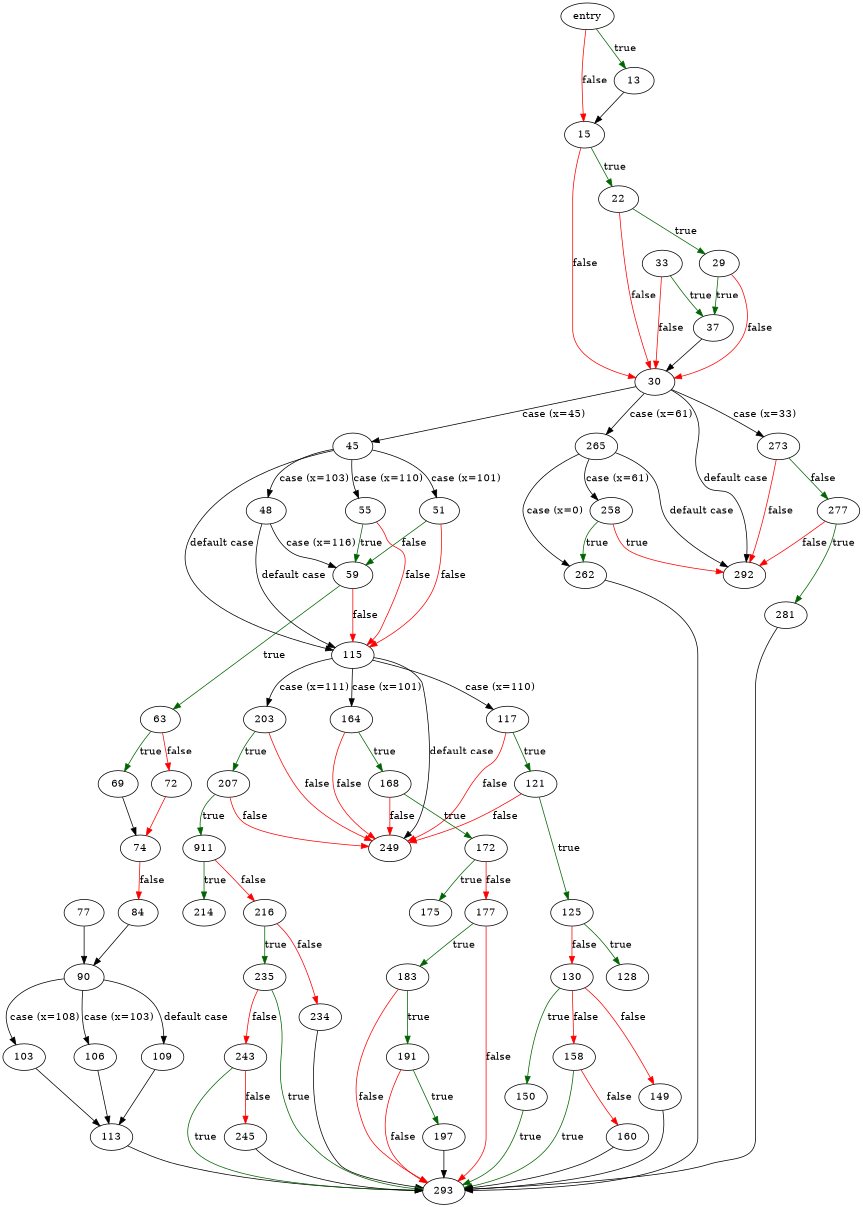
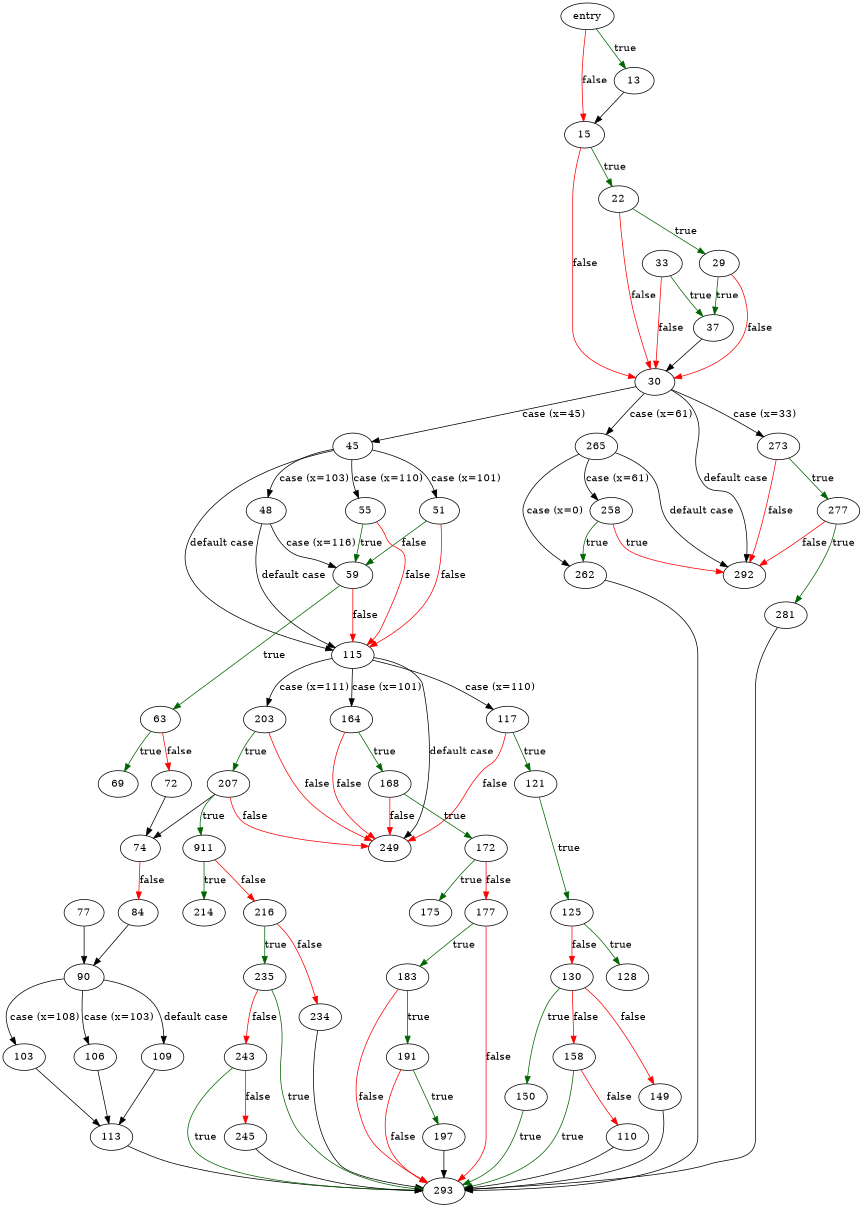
edge "273" -> "277": label "false" -> "true"
edge "69" -> "74": now "207" -> "74"
edge "72" -> "74": color red -> black
edge "121" -> "249": removed, label "false"
node "160": label "160" -> "110"
